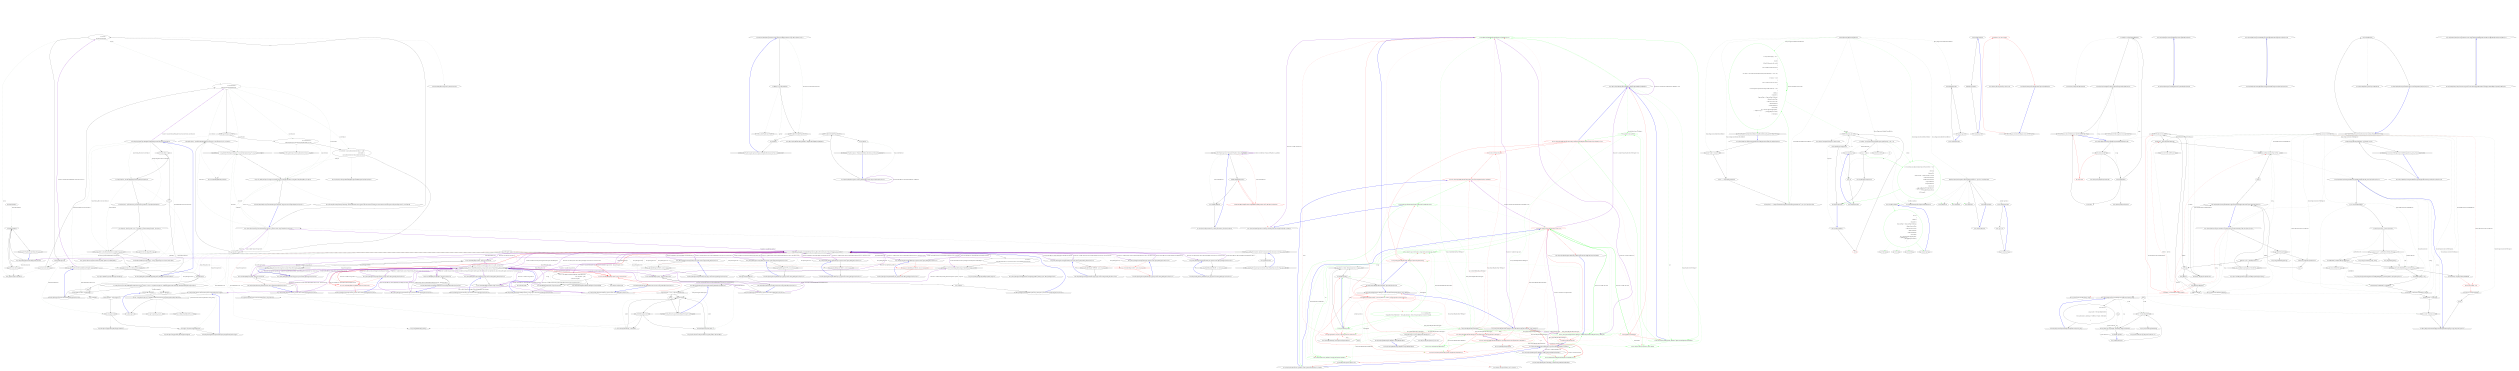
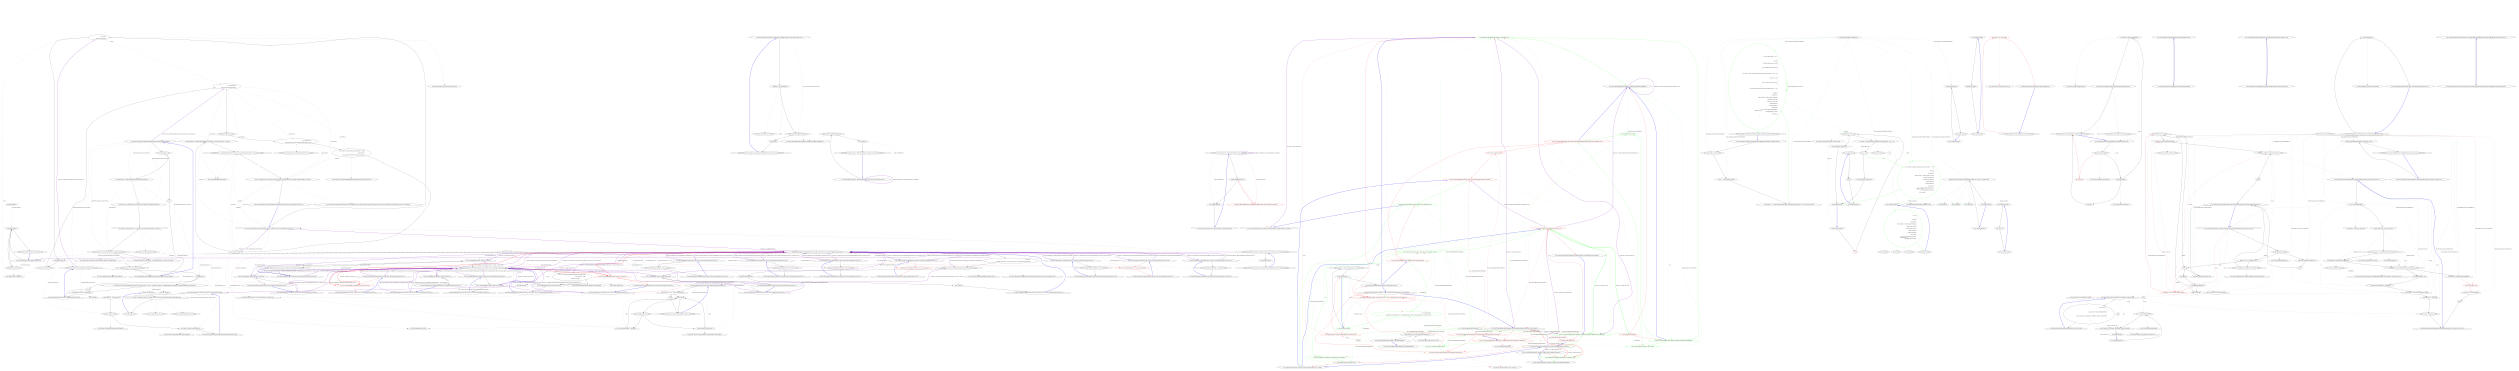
node "Entry System.IO.FileInfo.FileInfo(string)": added
node "Entry string.Equals(string, string, System.StringComparison)": removed
